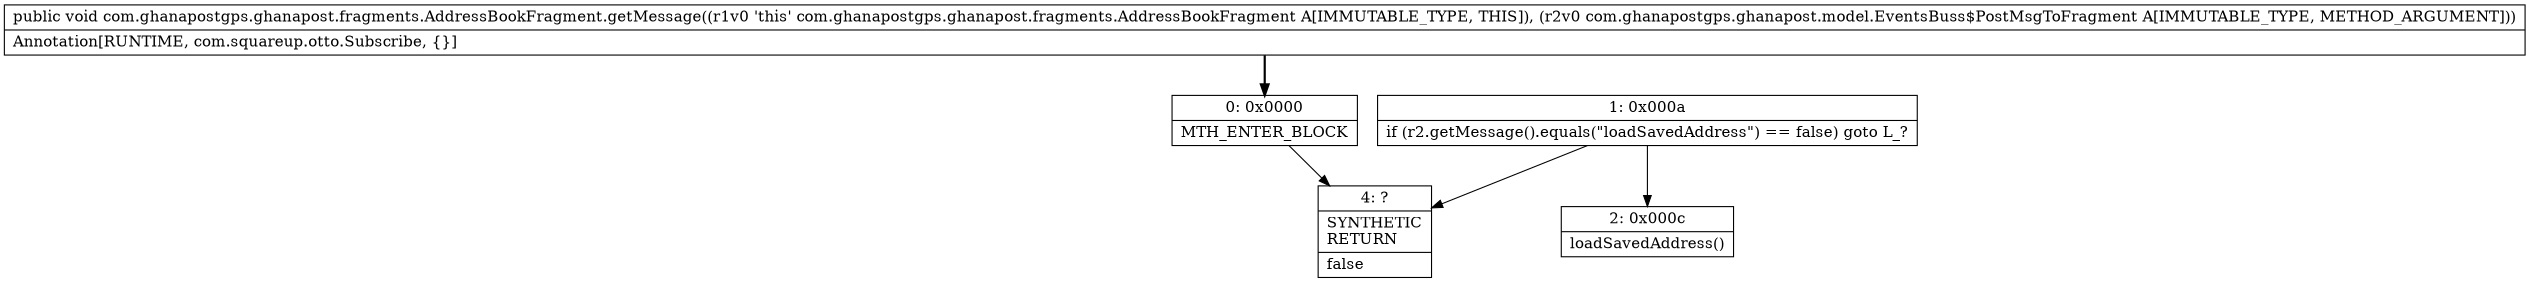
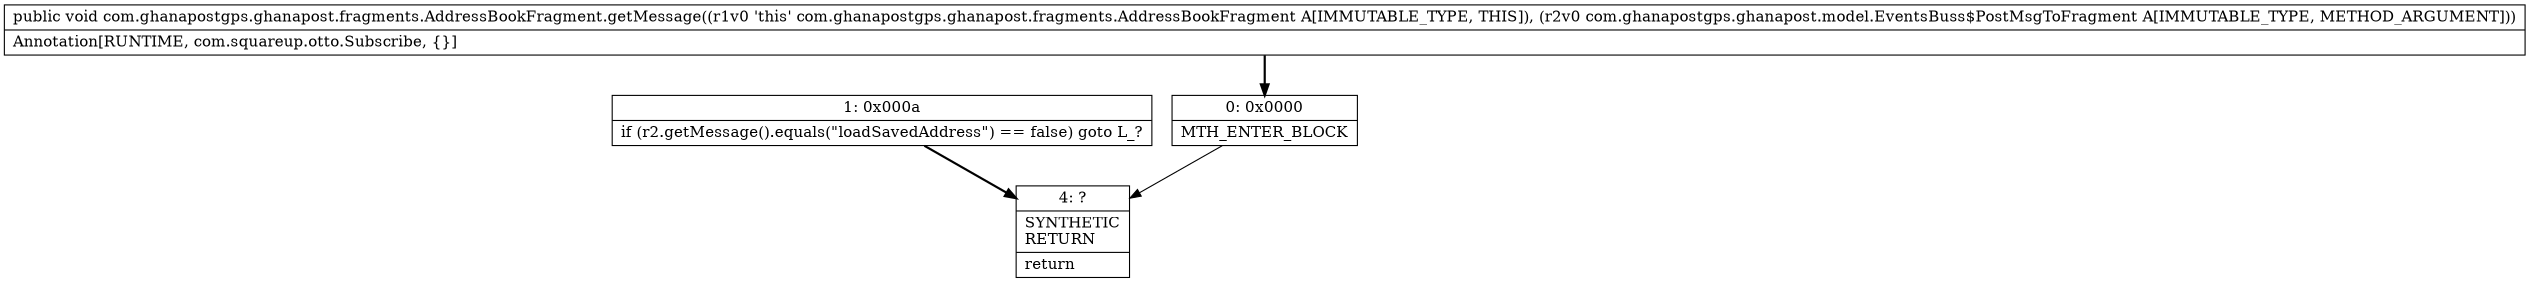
edge "1: 0x000a" -> "4: ?": style solid -> bold
node "2: 0x000c": removed
node "4: ?": text "false" -> "return"
